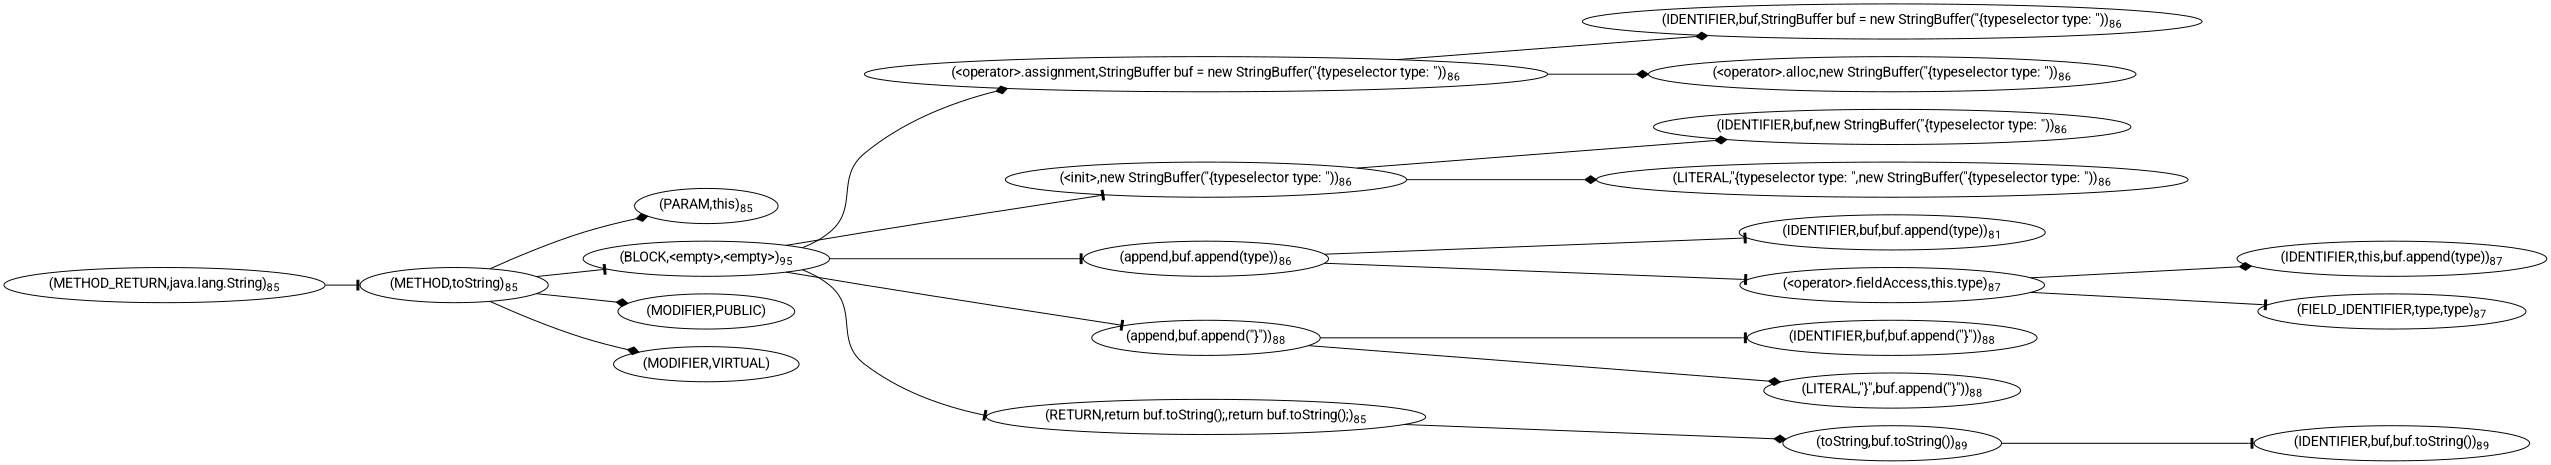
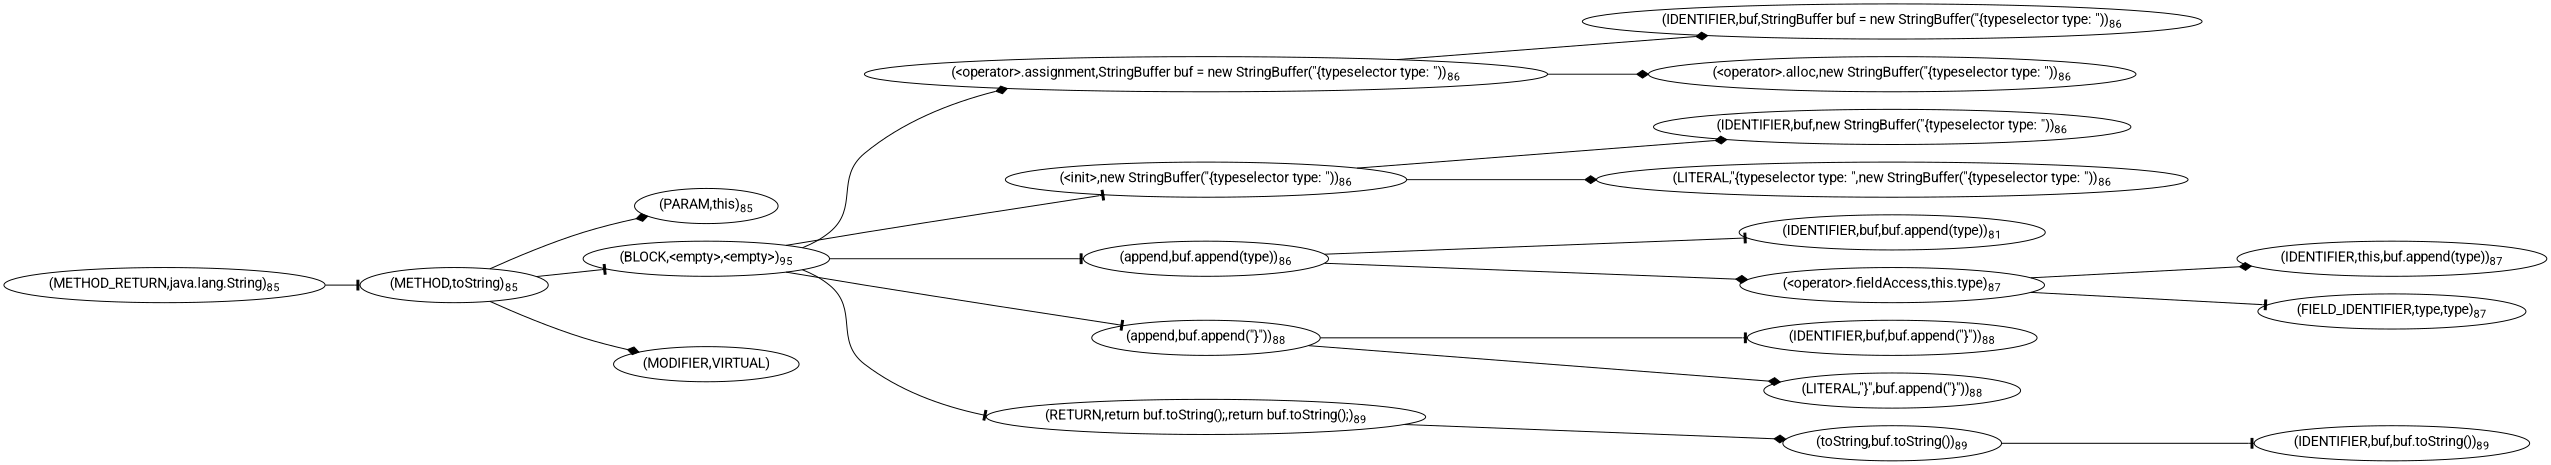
edge "(append,buf.append(type))" -> "(<operator>.fieldAccess,this.type)": arrowhead tee -> diamond
node "(MODIFIER,PUBLIC)": removed
node "(RETURN,return buf.toString();,return buf.toString();)": text "85" -> "89"
